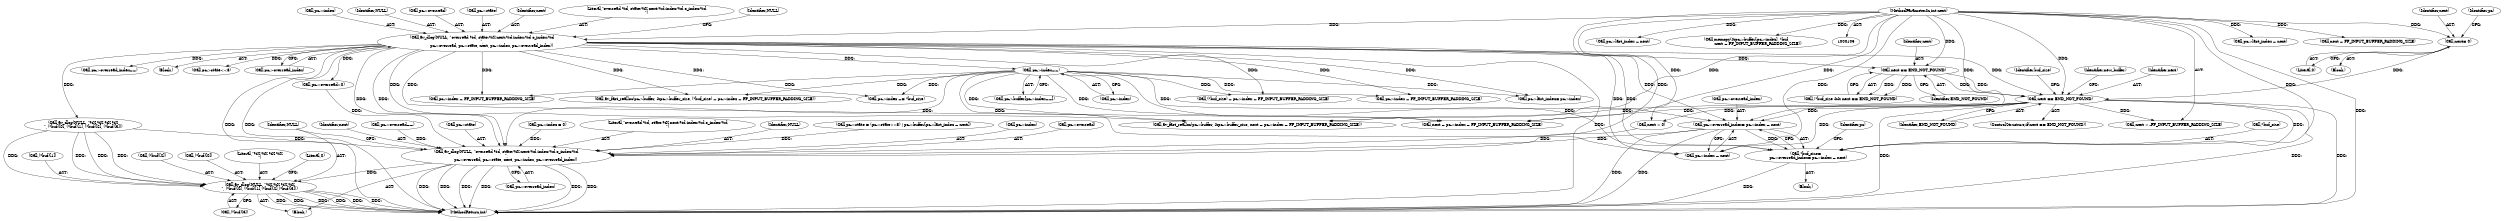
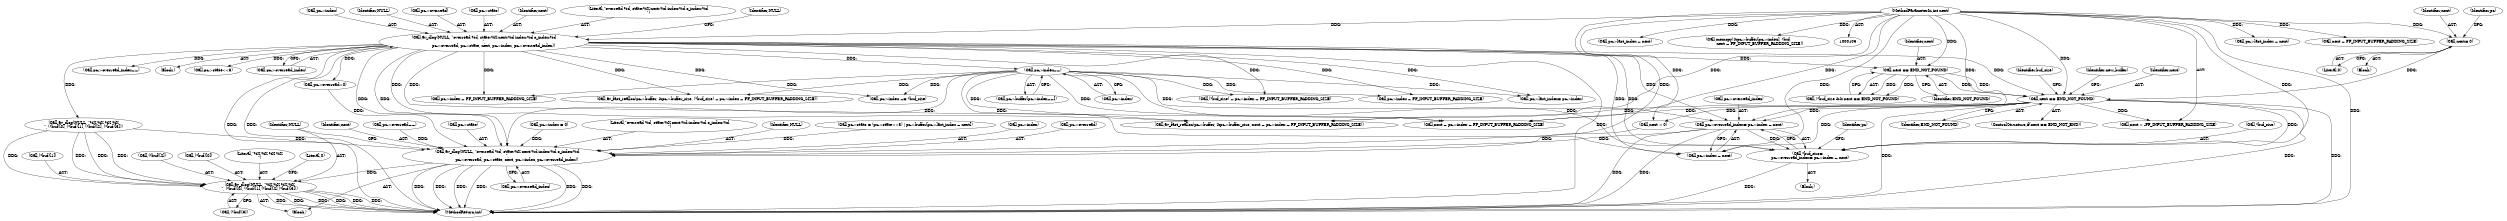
node "(ControlStructure,if(next == END_NOT_FOUND))": label "(ControlStructure,if(next == END_NOT_FOUND))" -> "(ControlStructure,if(next == END_NOT_END))"
